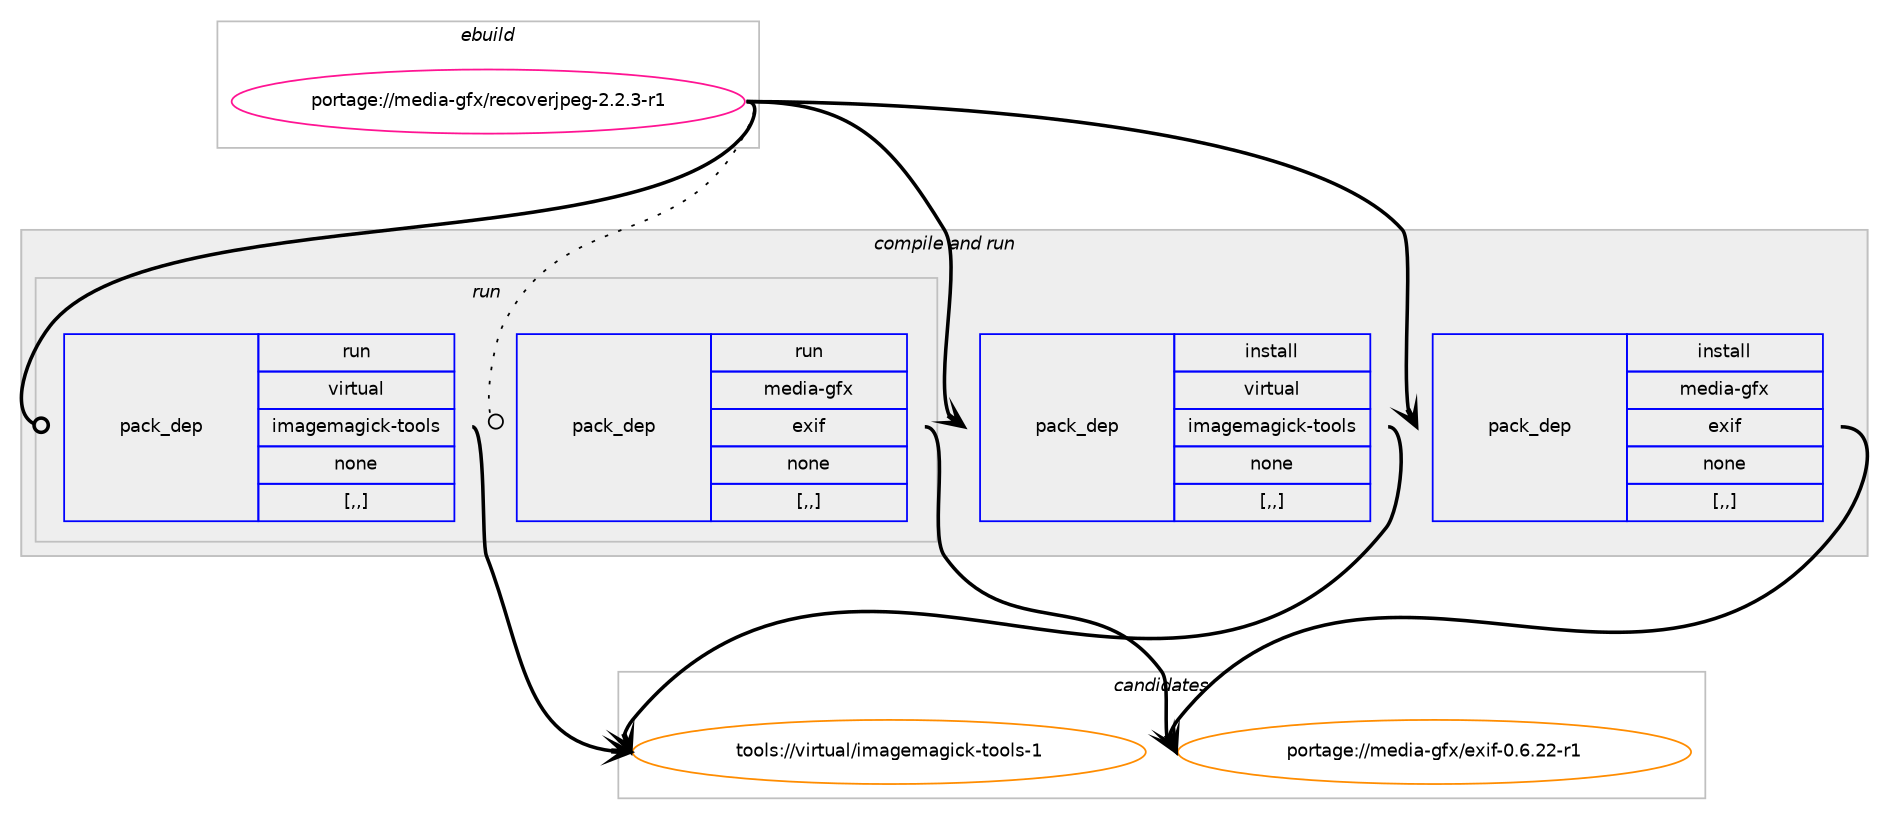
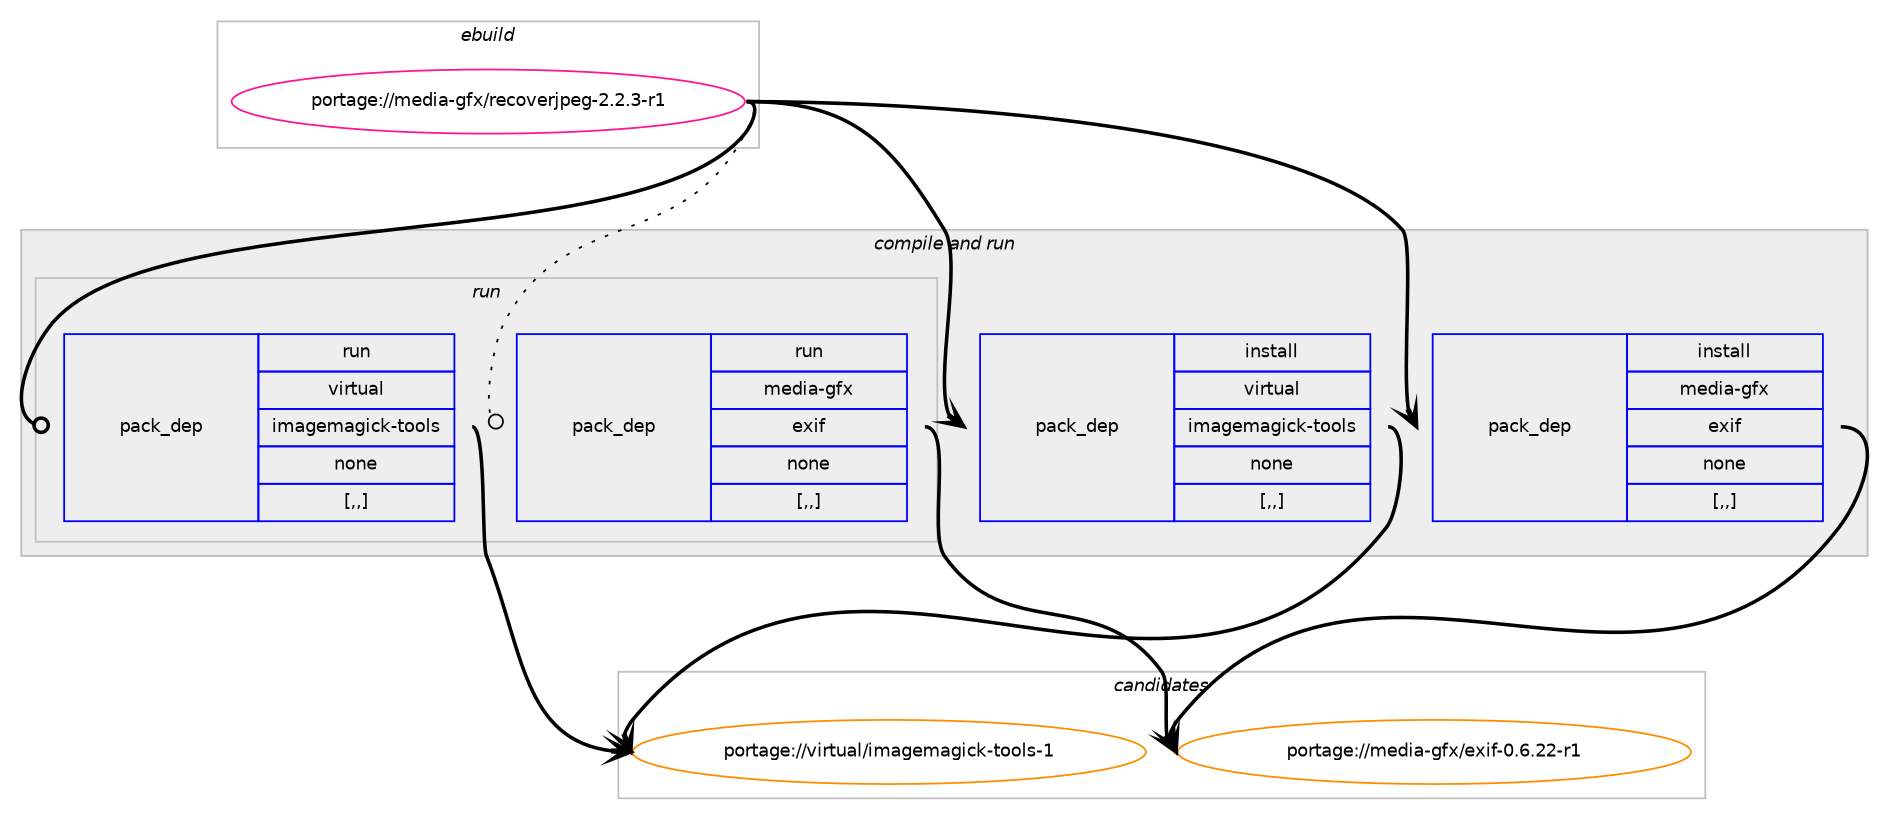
node "tools://virtual/imagemagick-tools-1": label "tools://virtual/imagemagick-tools-1" -> "portage://virtual/imagemagick-tools-1"
